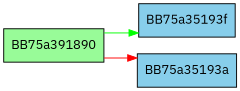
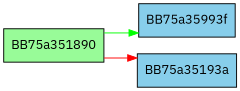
node "BB75a35193f": label "BB75a35193f" -> "BB75a35993f"
node "BB75a391890": label "BB75a391890" -> "BB75a351890"
